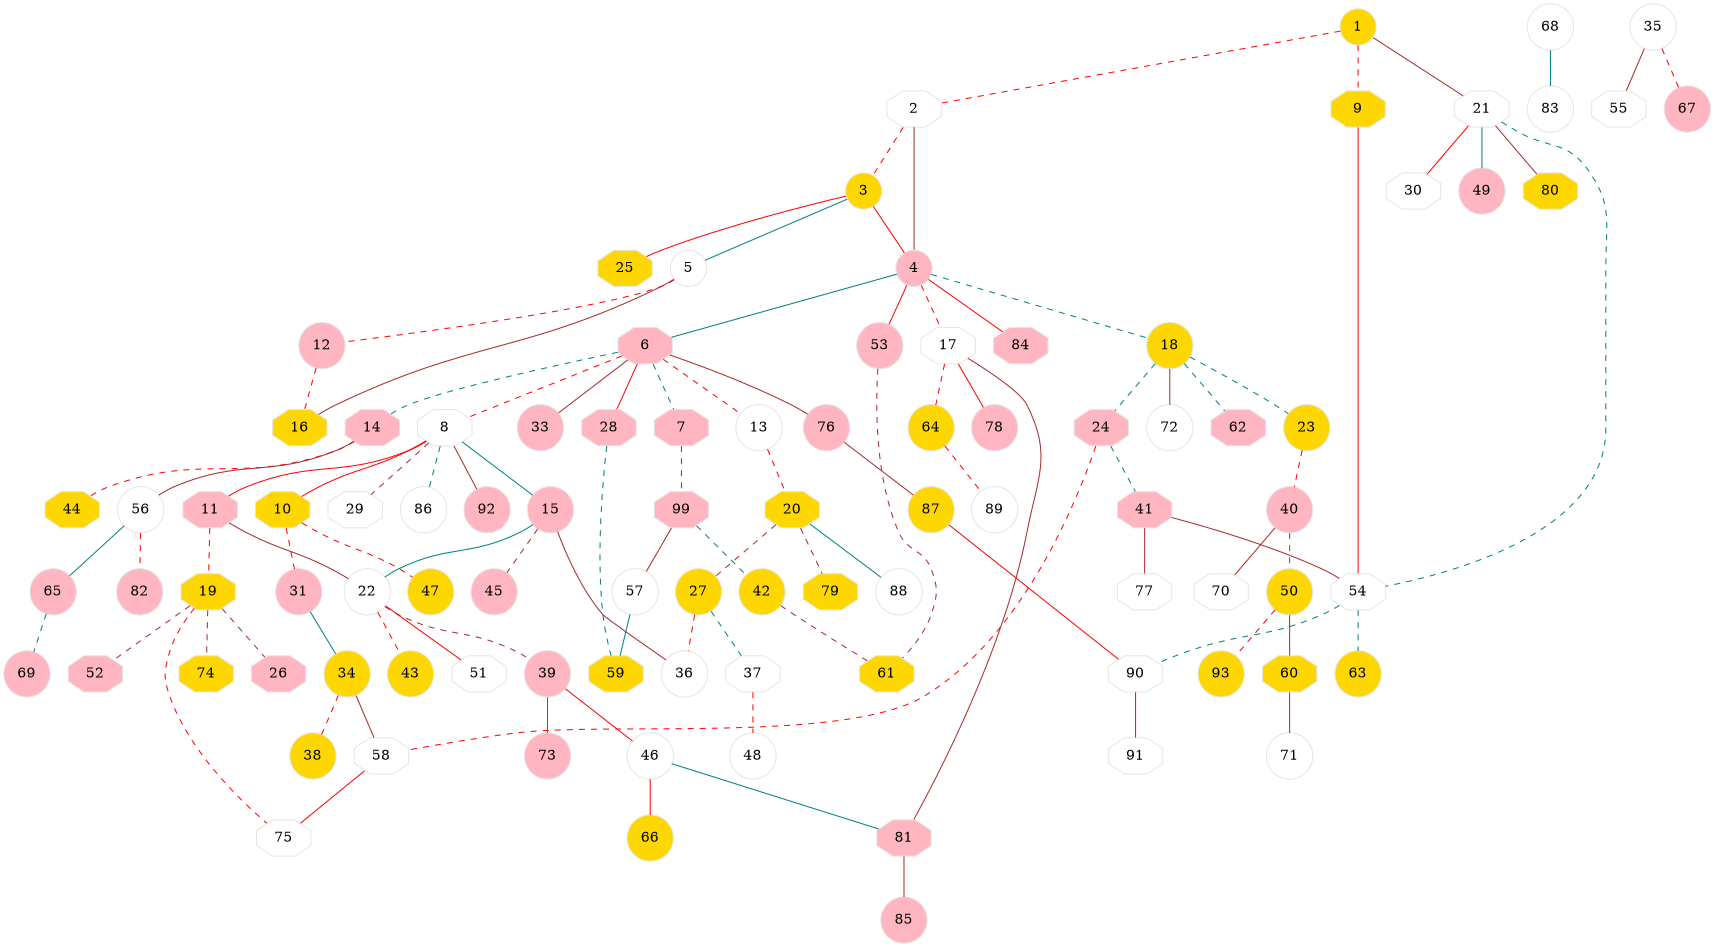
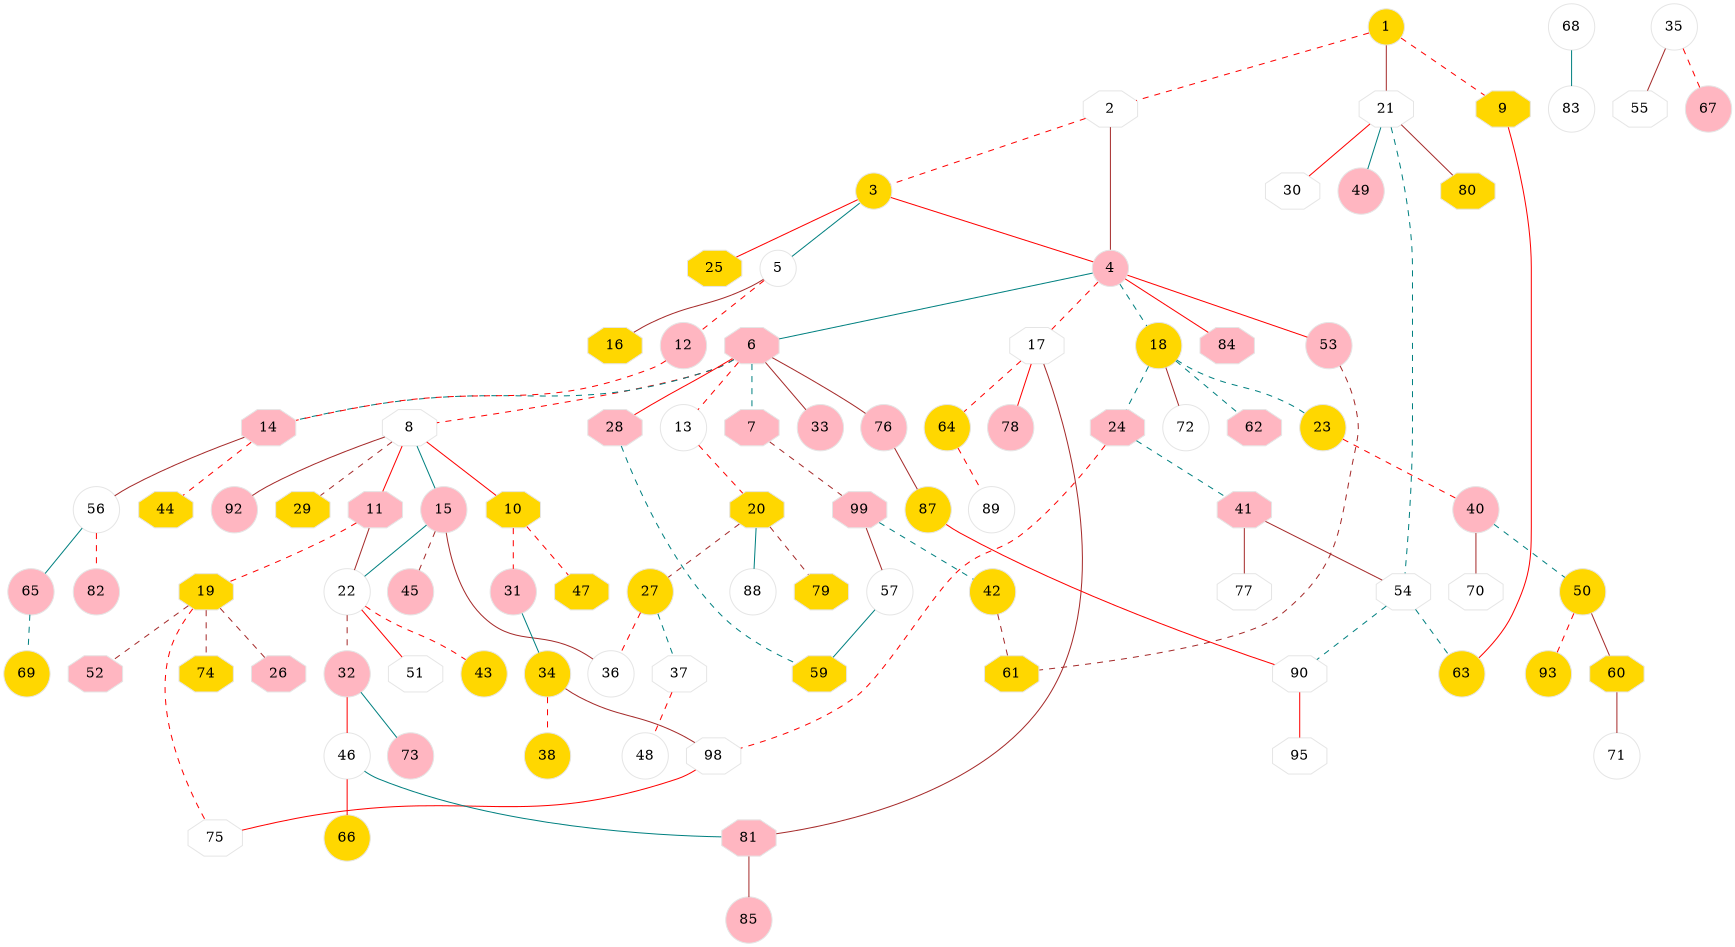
edge "9" -- "54": now "9" -- "63"
edge "12" -- "16": now "12" -- "14"
node "29": fillcolor white -> gold
node "86": removed
node "47": shape circle -> octagon
node "69": fillcolor lightpink -> gold
node "39": label "39" -> "32"
node "58": label "58" -> "98"
node "91": label "91" -> "95"
